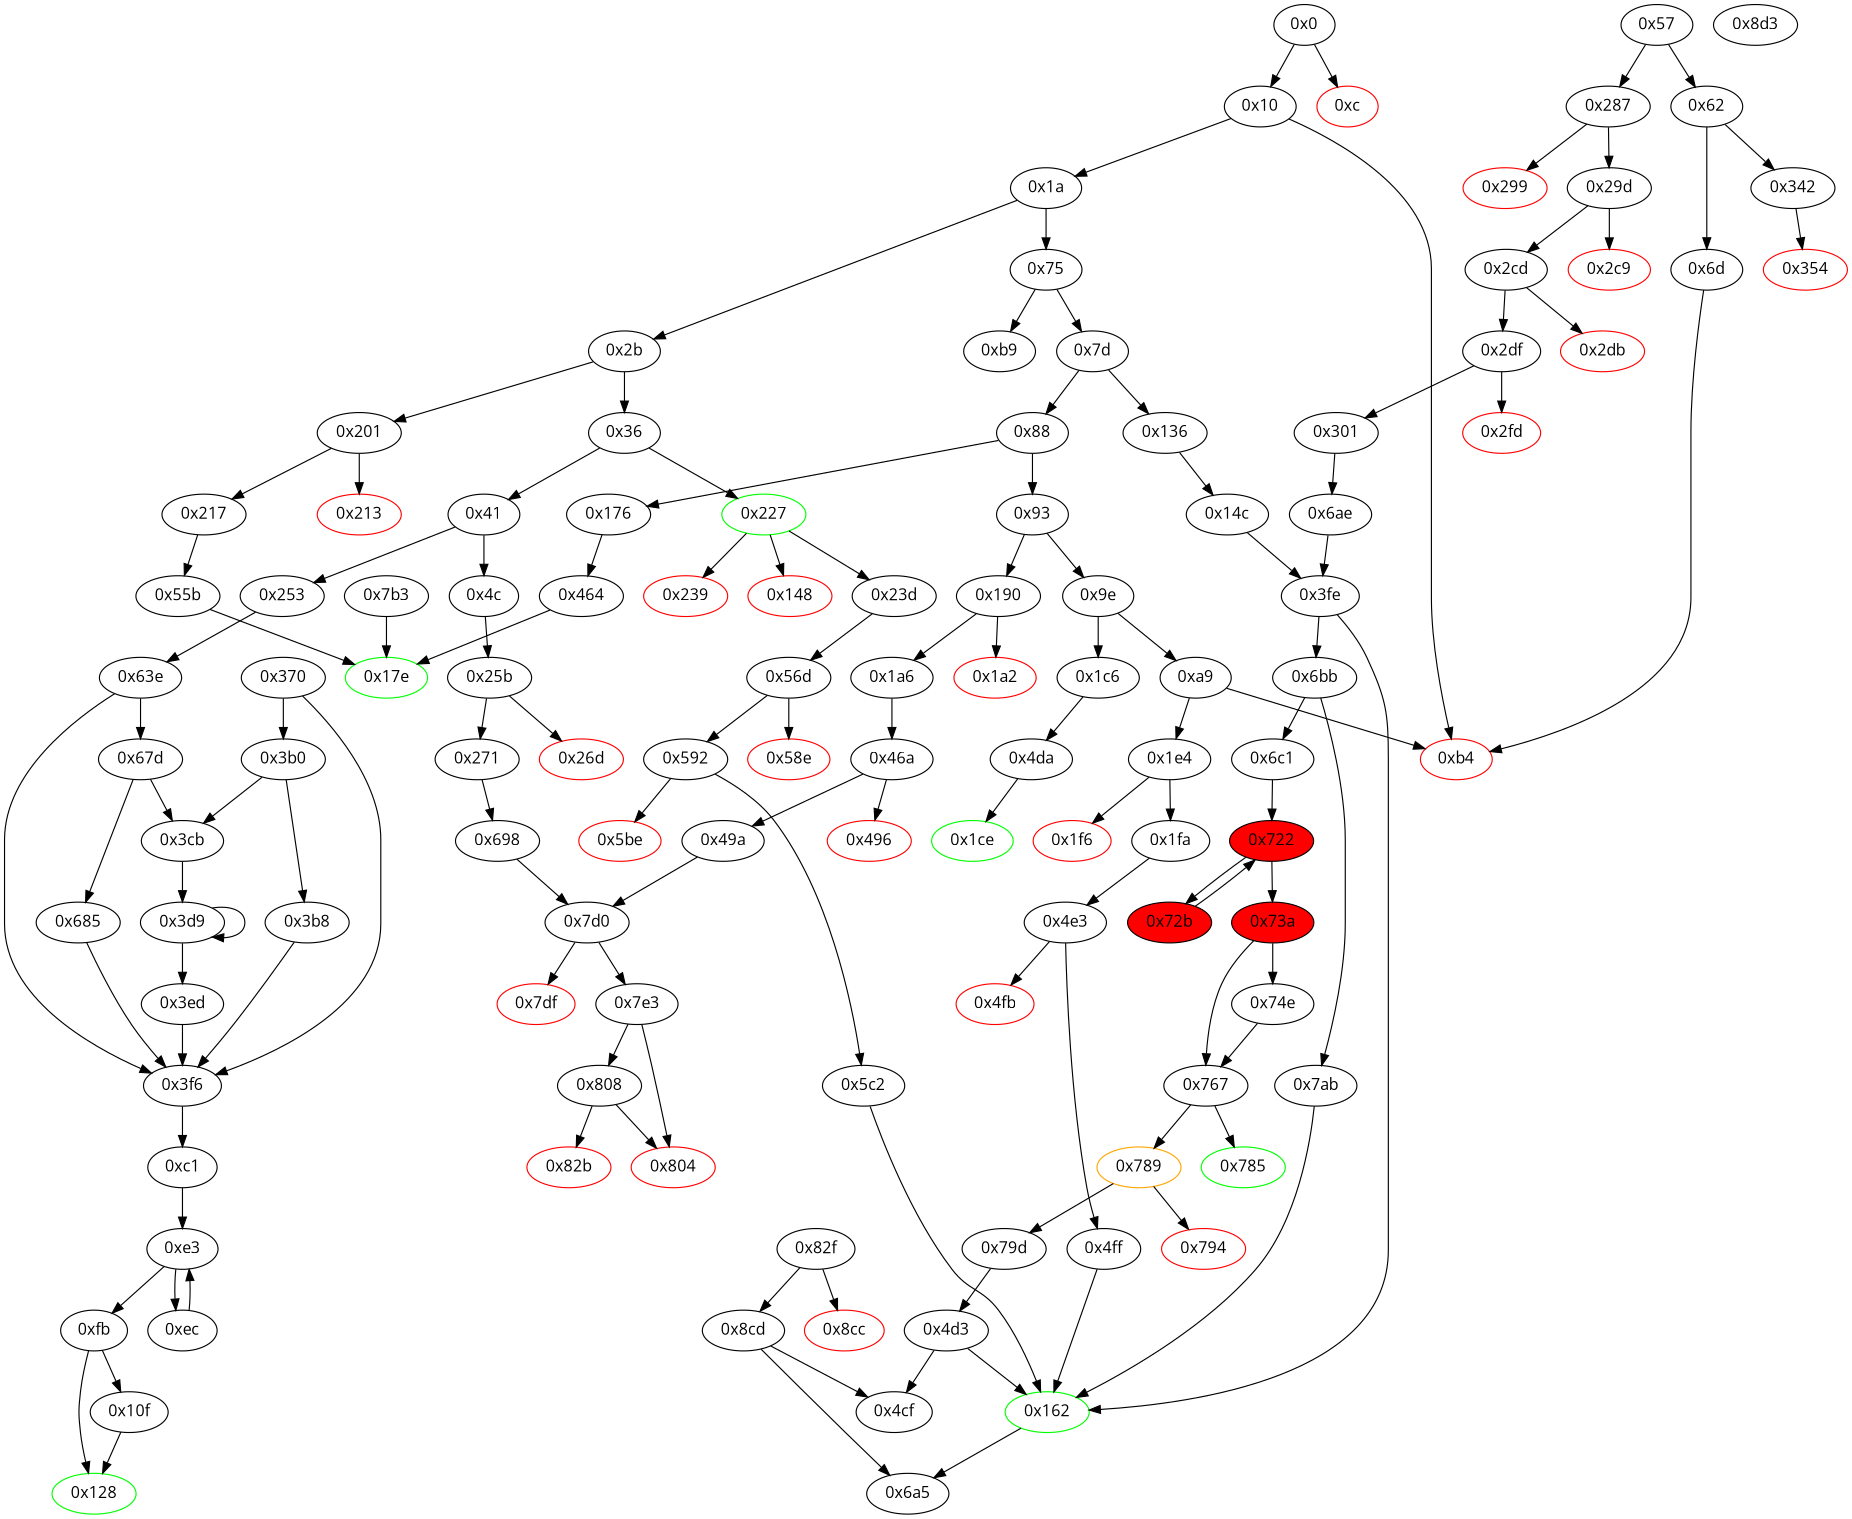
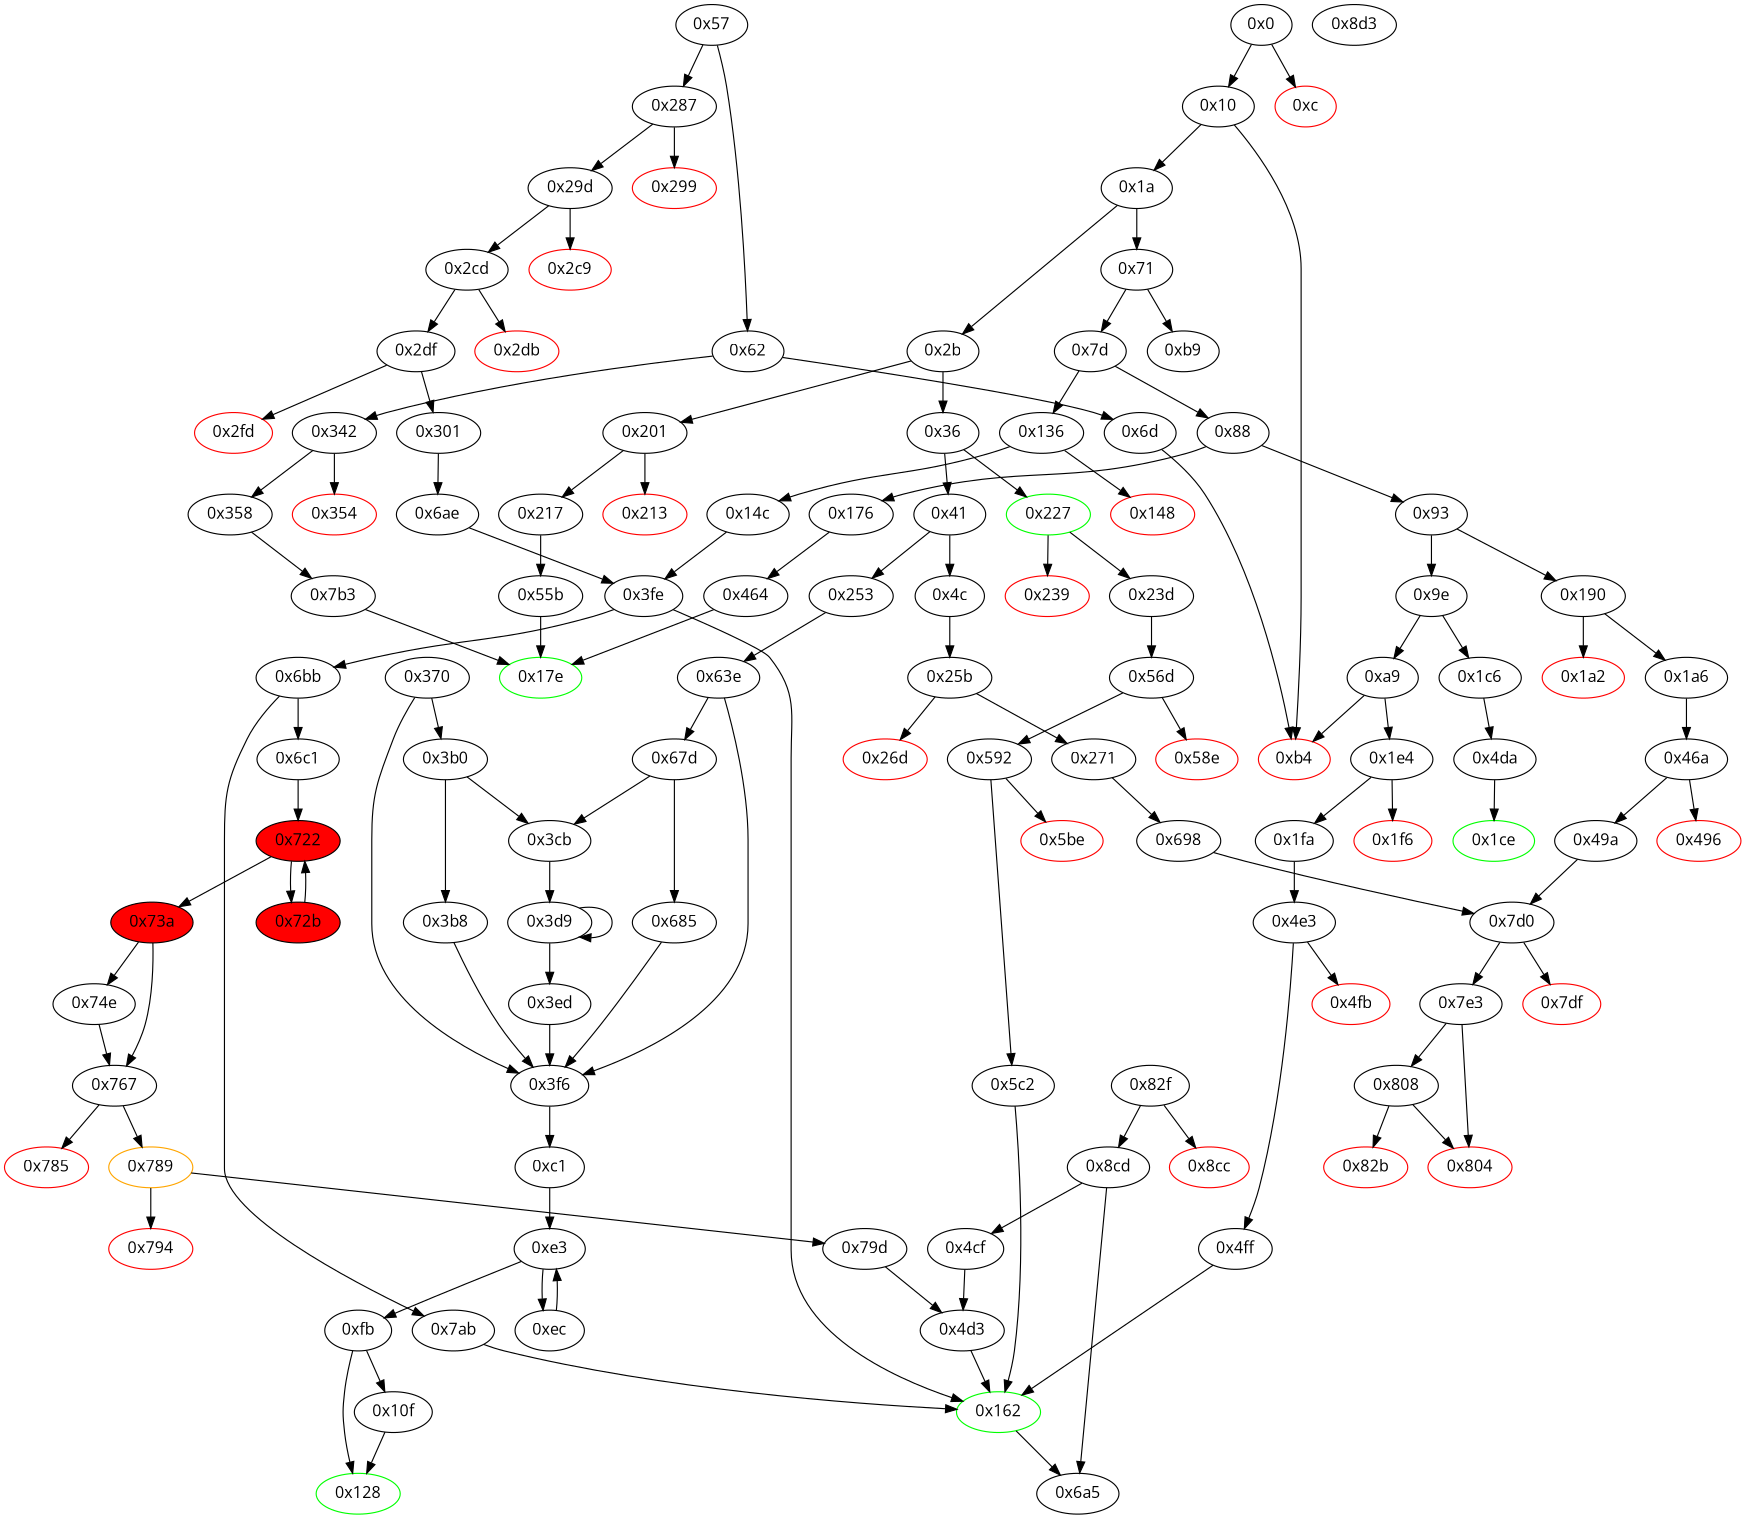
node "0x75": label "0x75" -> "0x71"
node "0x358": added
edge "0x227" -> "0x148": now "0x136" -> "0x148"
node "0x785": color green -> red
edge "0x4d3" -> "0x4cf": reversed
